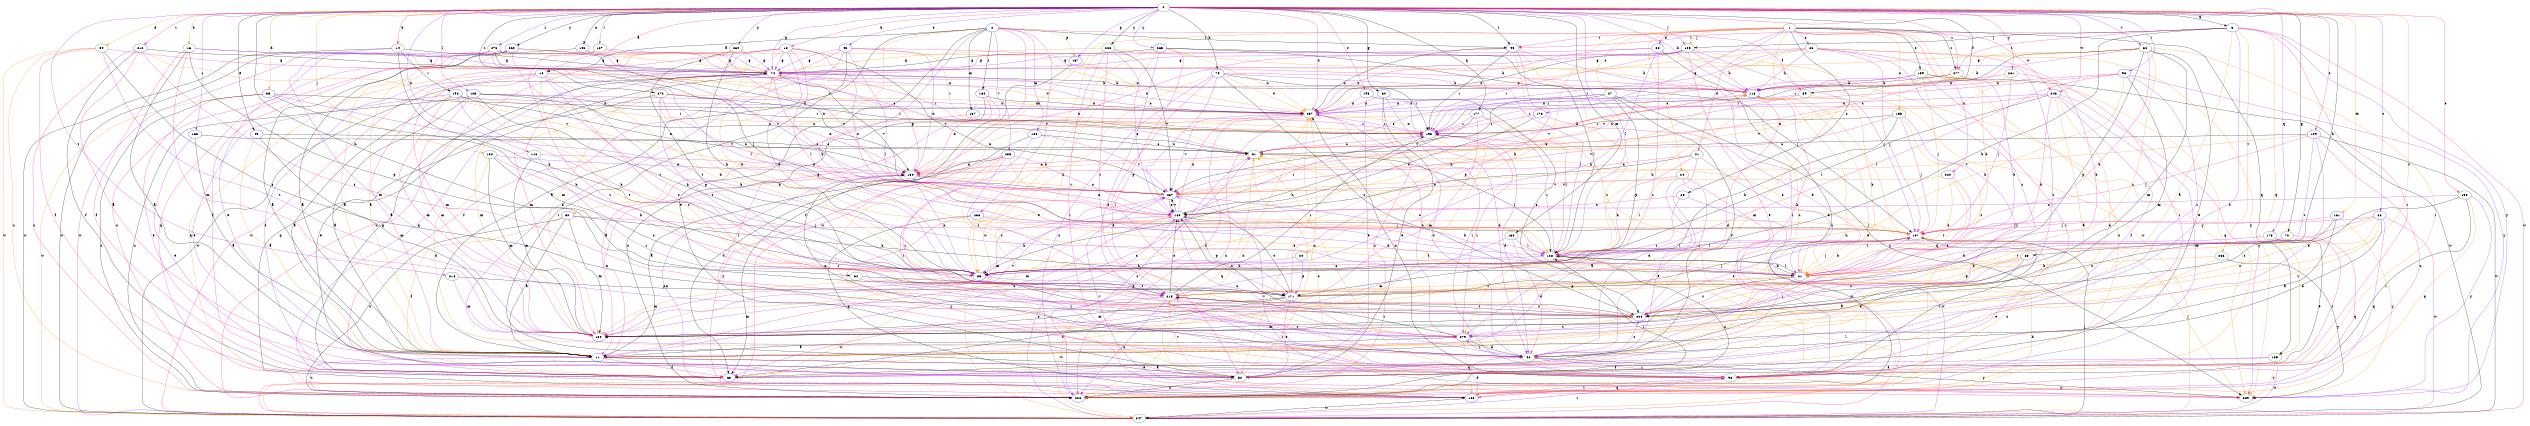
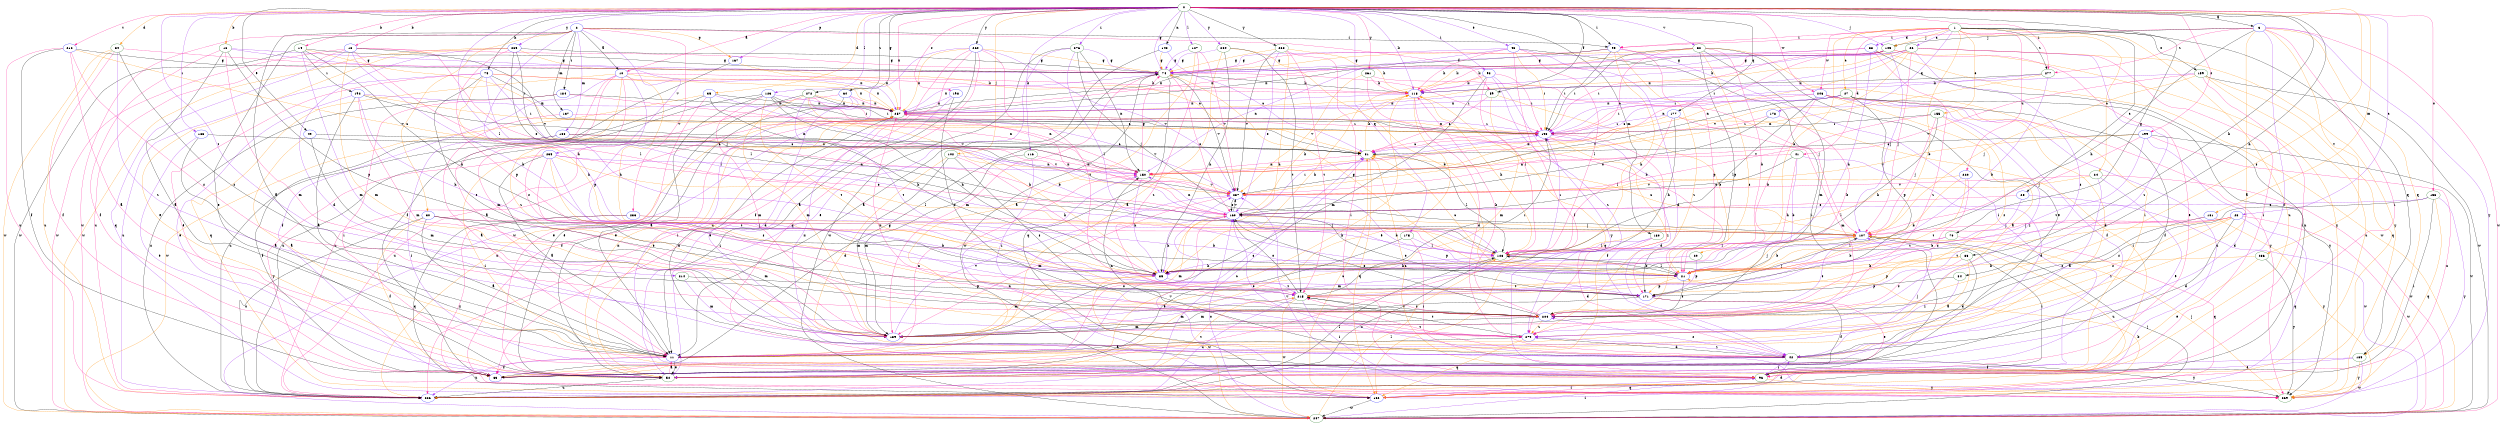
edge "1" -> "150": now "26" -> "150"
edge "131" -> "11": removed, label "a"
